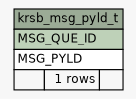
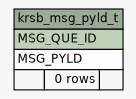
node "krsb_msg_pyld_t": text "1 rows" -> "0 rows"
